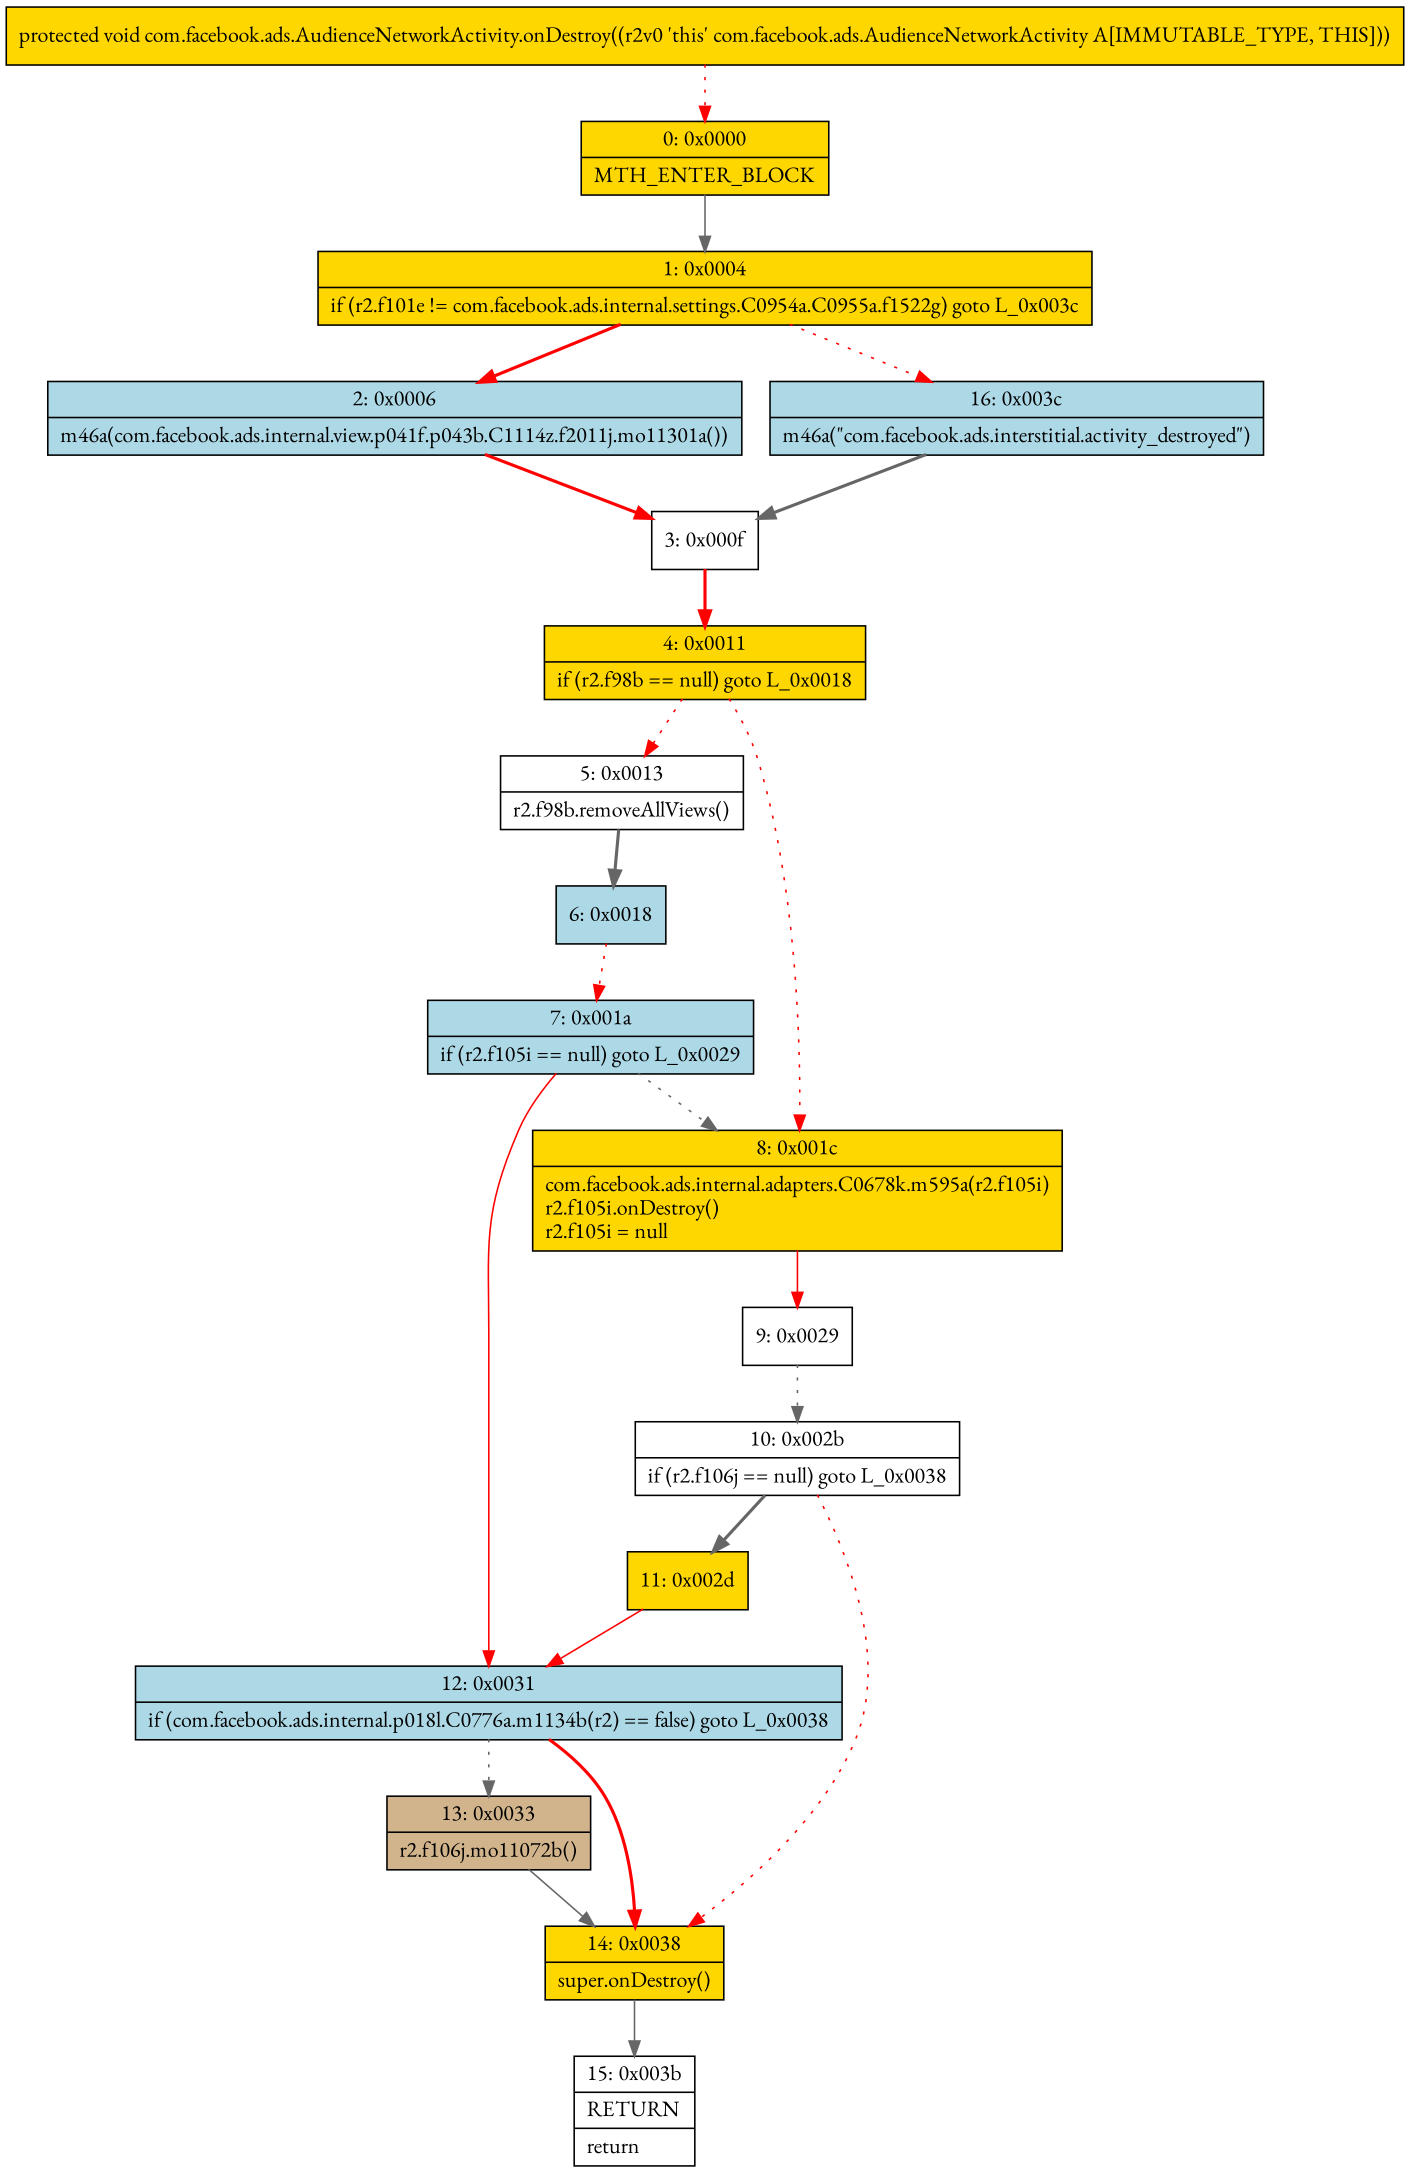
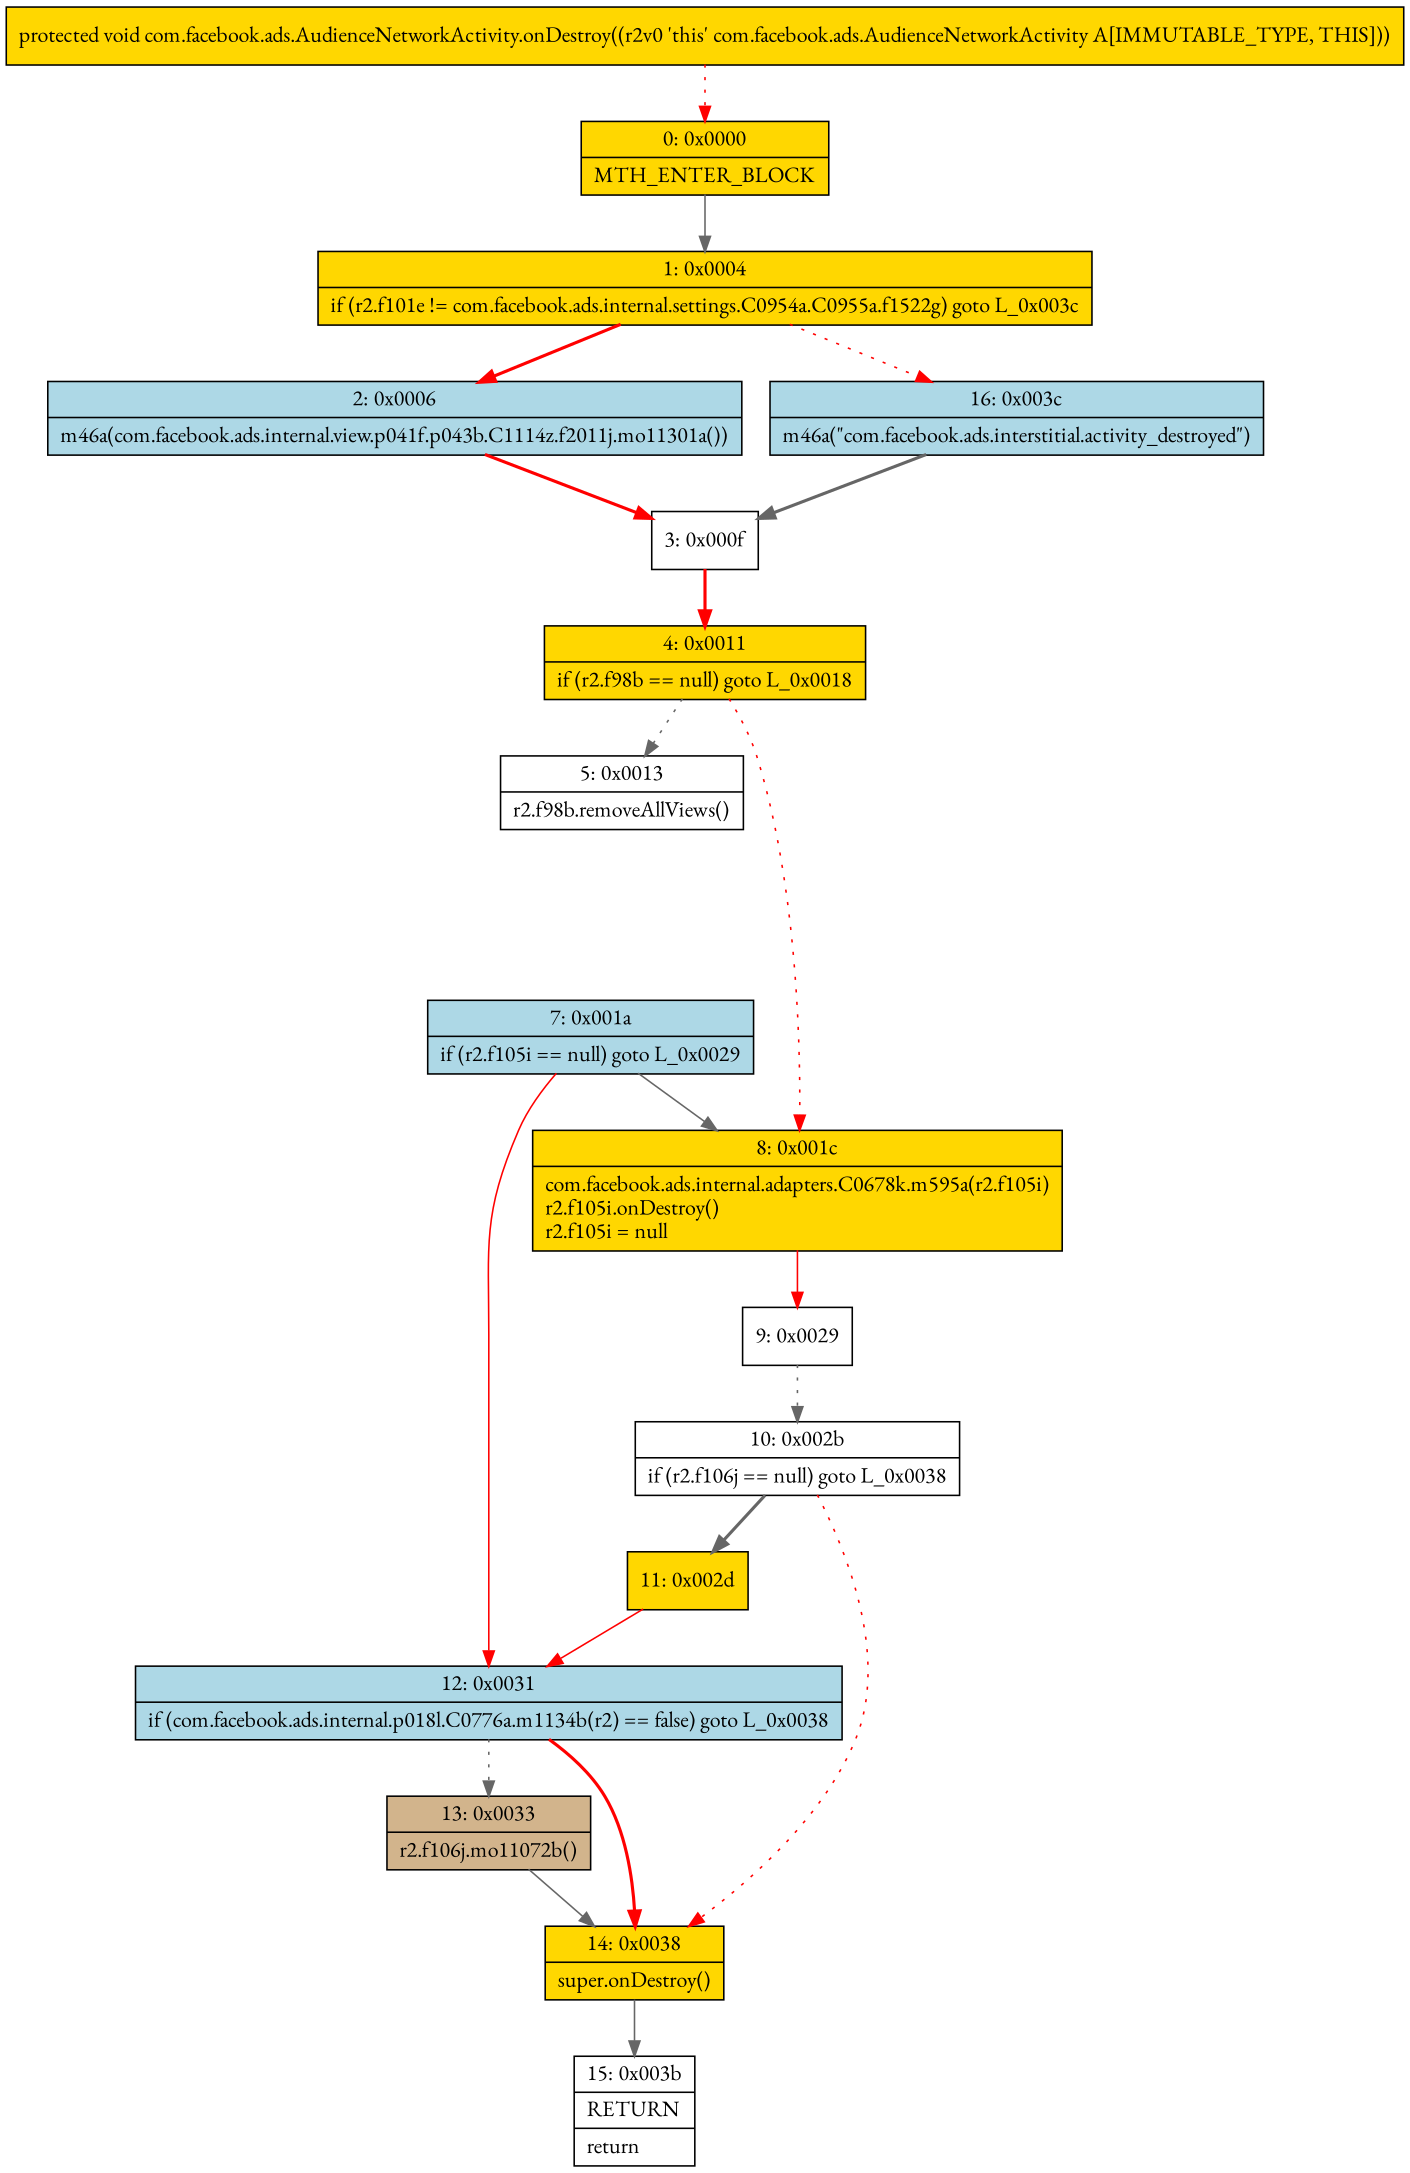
edge "4: 0x0011" -> "5: 0x0013": color red -> gray40
node "6: 0x0018": removed
edge "7: 0x001a" -> "8: 0x001c": style dotted -> solid
